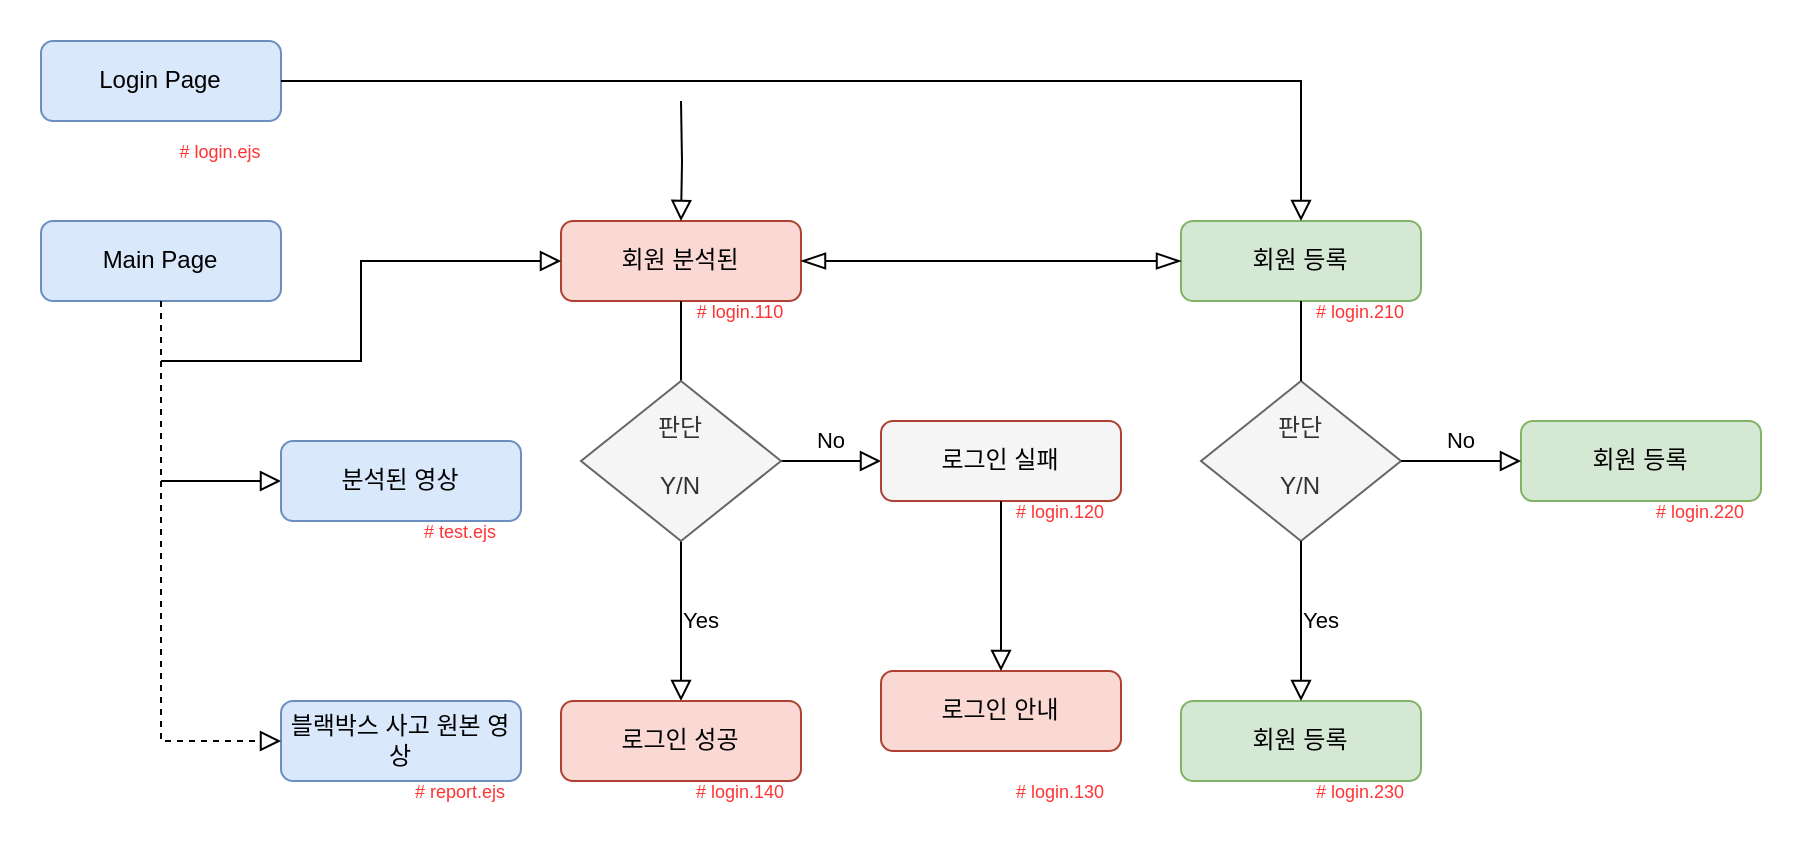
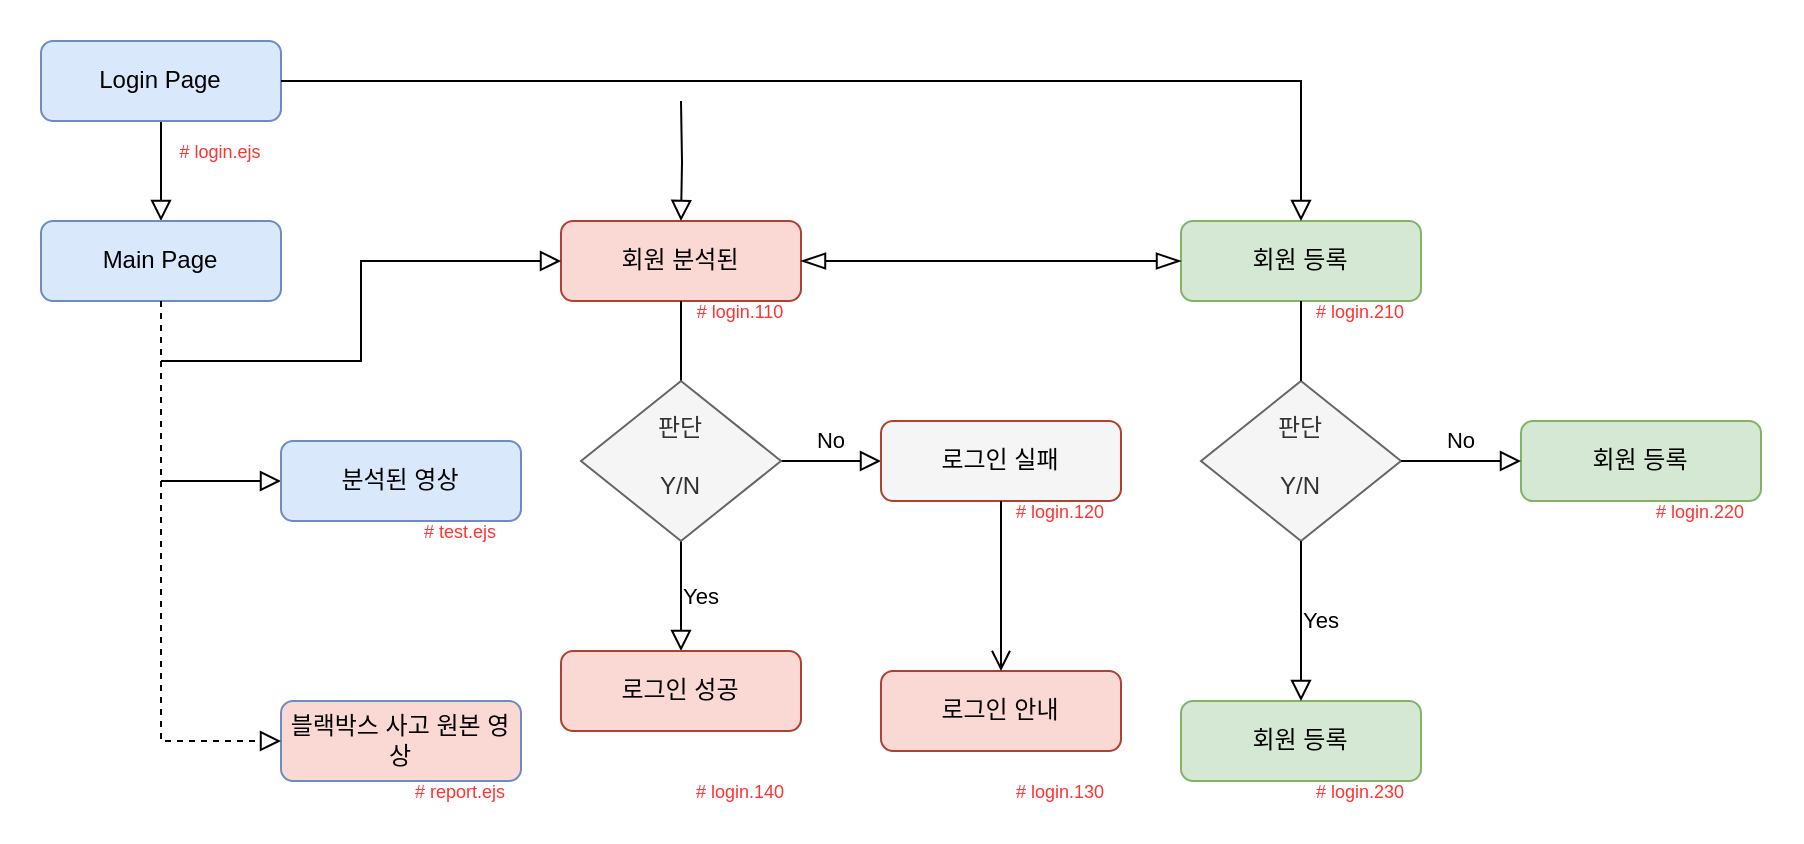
edge "Login Page" -> "Main Page": added
edge "로그인 실패" -> "로그인 안내": arrowhead block -> open
node "블랙박스 사고 원본 영상": fillcolor #dae8fc -> #fad9d5
node "로그인 성공": moved (681, 741) -> (681, 691)
